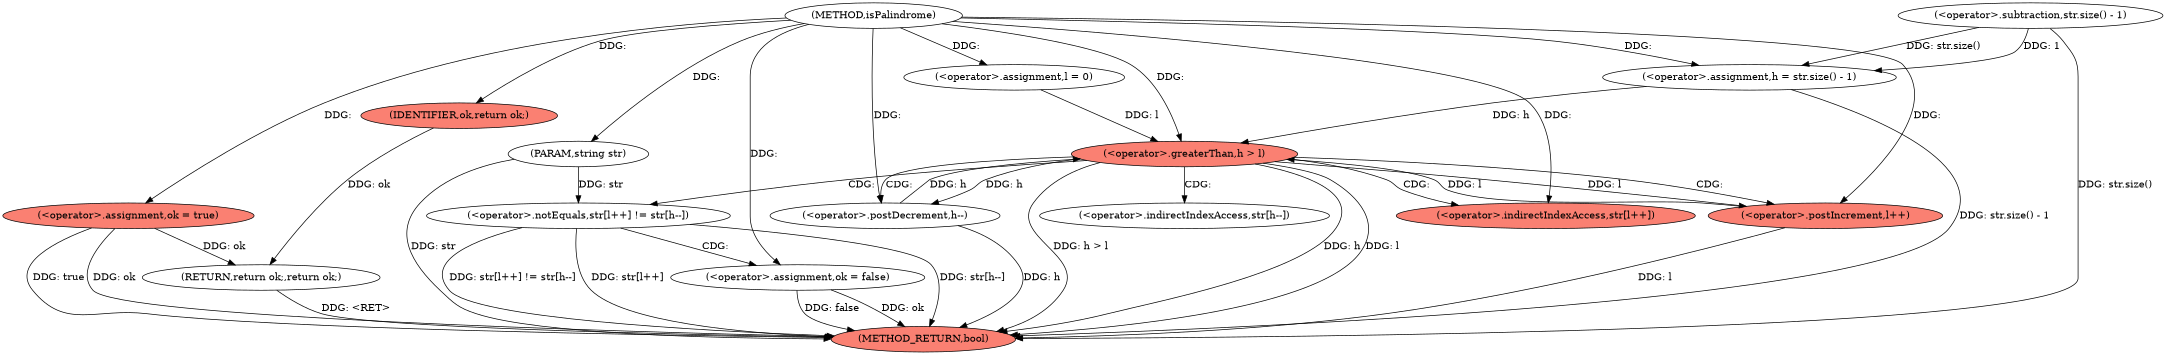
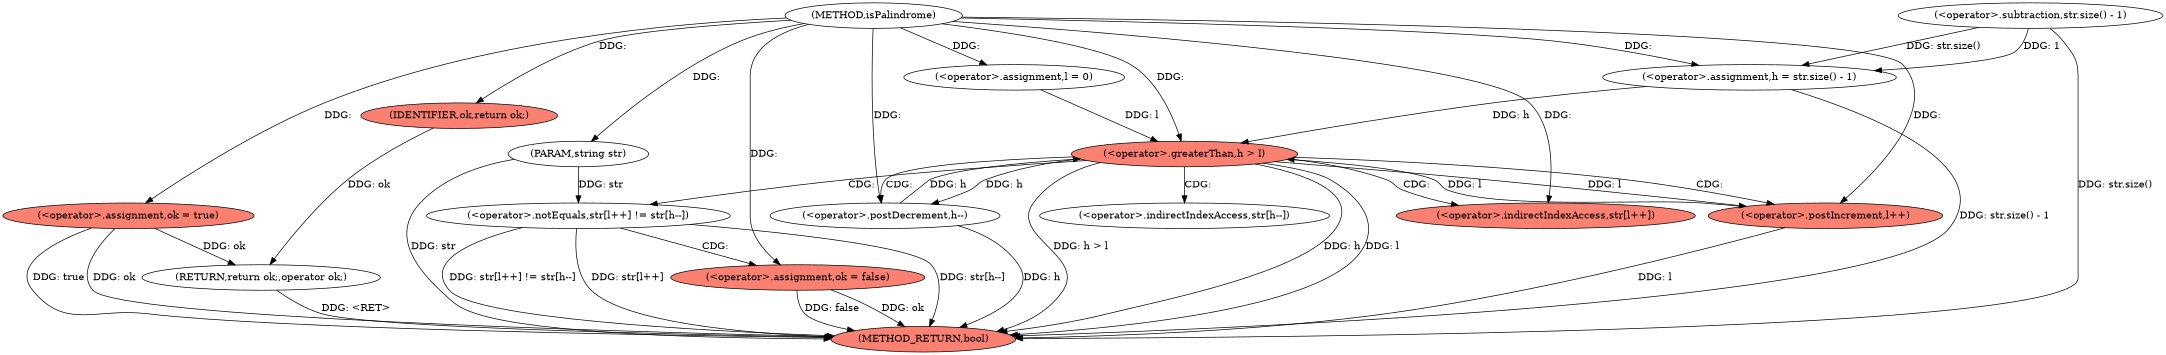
node "(RETURN,return ok;,return ok;)": label "(RETURN,return ok;,return ok;)" -> "(RETURN,return ok;,operator ok;)"
node "(<operator>.assignment,ok = false)": fillcolor white -> salmon
